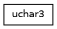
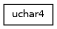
node "uchar3": label "uchar3" -> "uchar4"
